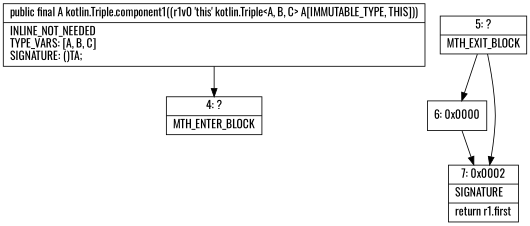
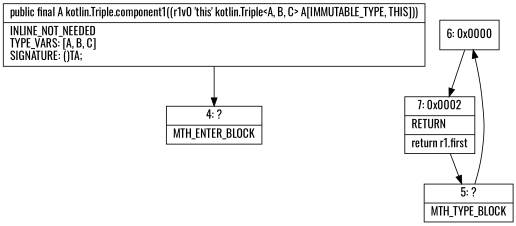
node "5: ?": text "MTH_EXIT_BLOCK" -> "MTH_TYPE_BLOCK"
edge "5: ?" -> "7: 0x0002": reversed
node "7: 0x0002": text "SIGNATURE" -> "RETURN"
